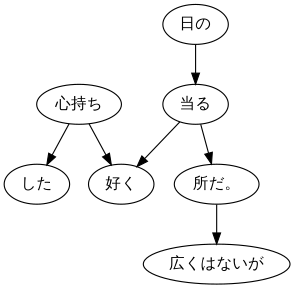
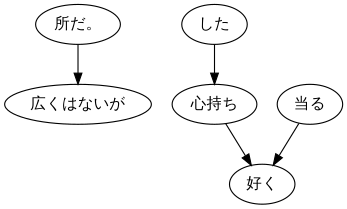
node "日の": removed
edge "心持ち" -> "した": reversed
edge "当る" -> "所だ。": removed
